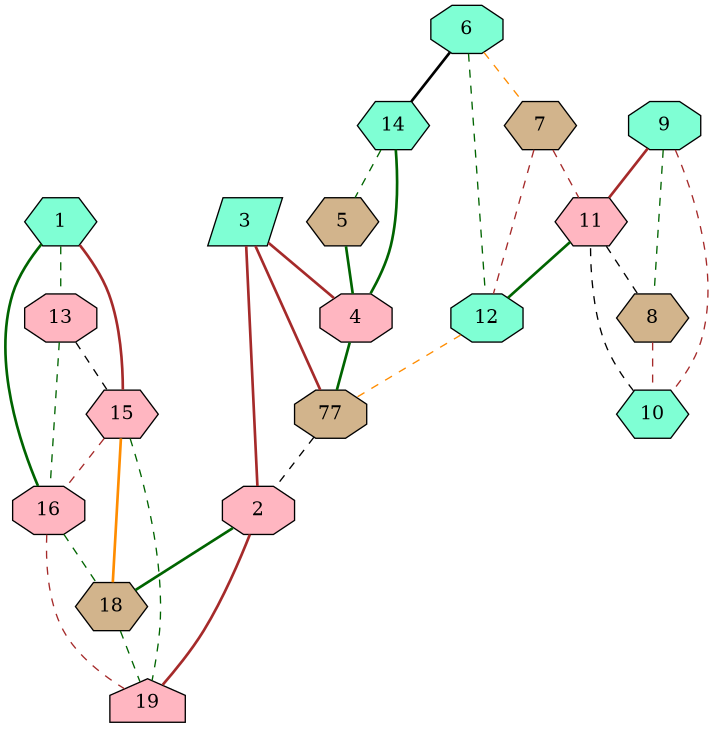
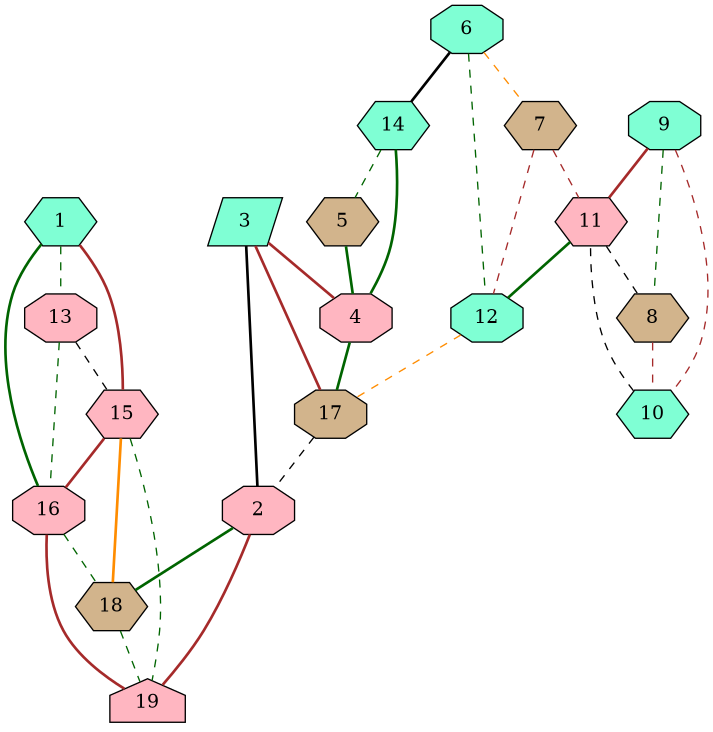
edge "3" -- "2": color brown -> black
node "77": label "77" -> "17"
edge "15" -- "16": style dashed -> bold
edge "16" -- "19": style dashed -> bold
